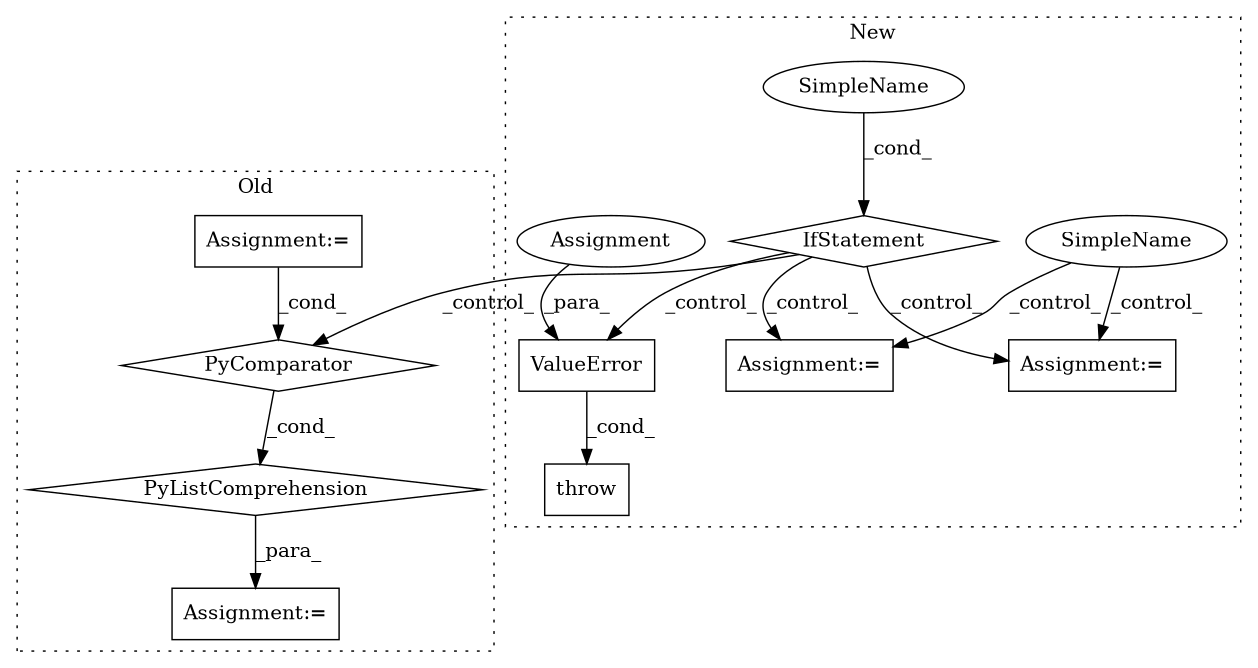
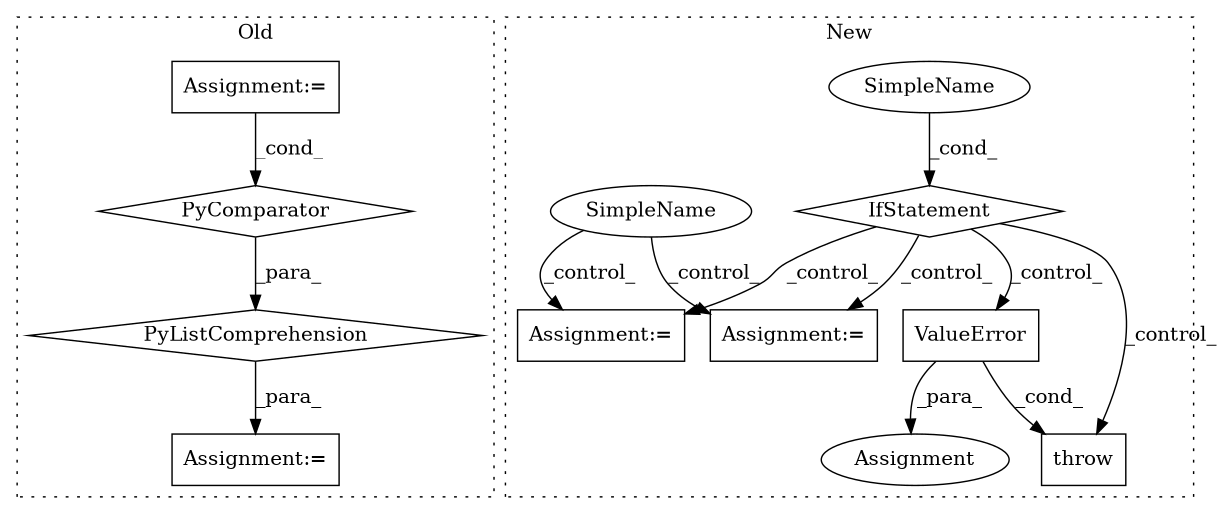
edge "IfStatement" -> "PyComparator": now "IfStatement" -> "throw"
edge "Assignment" -> "ValueError": reversed
edge "PyComparator" -> "PyListComprehension": label "_cond_" -> "_para_"
